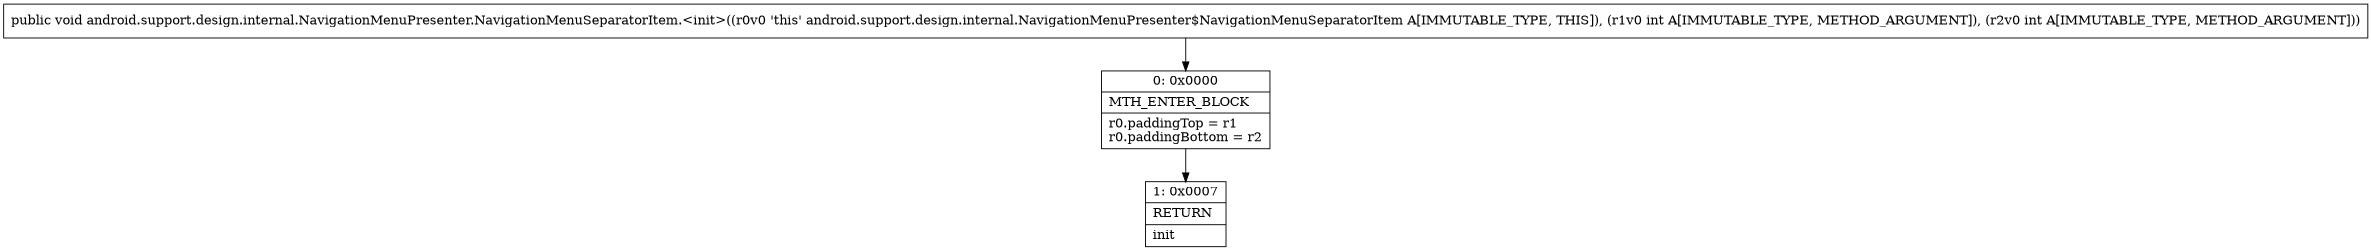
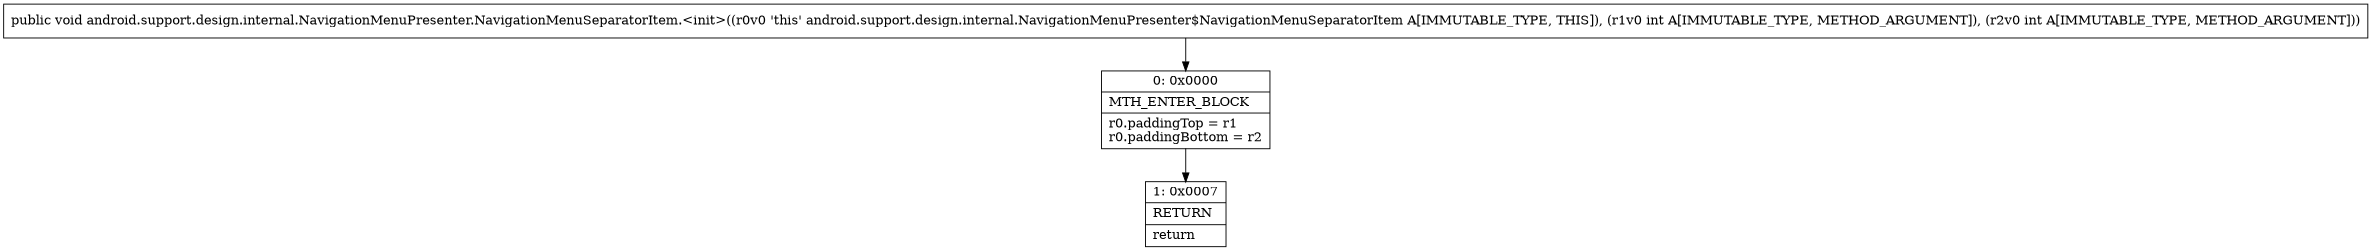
node "1: 0x0007": text "init" -> "return"
